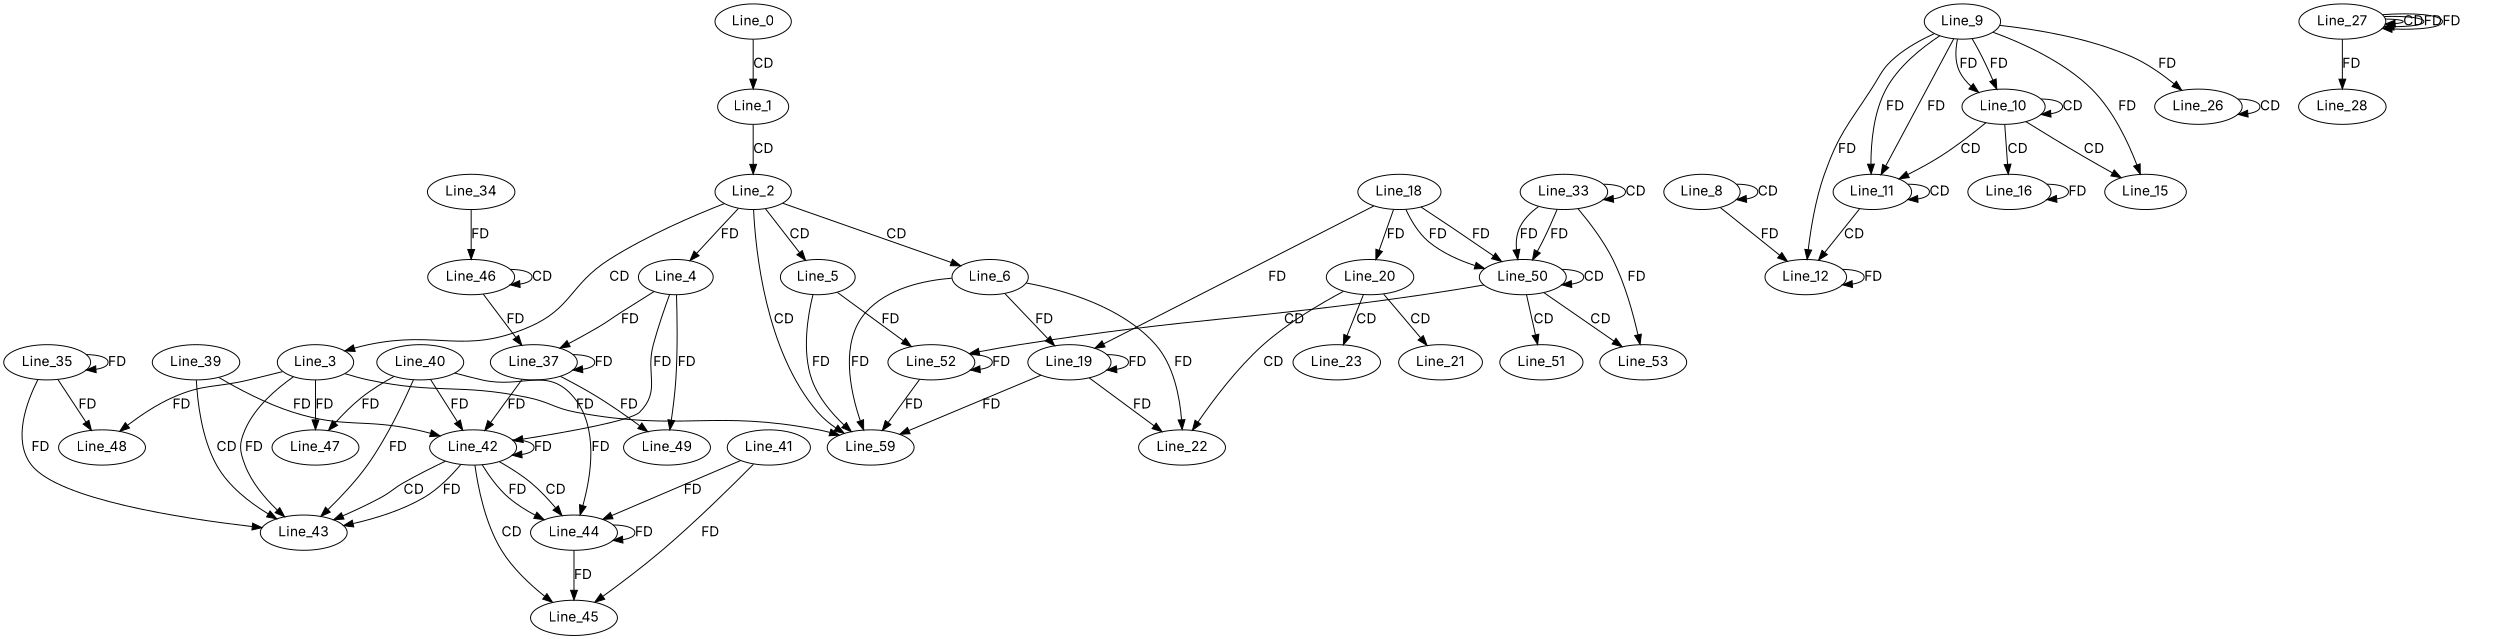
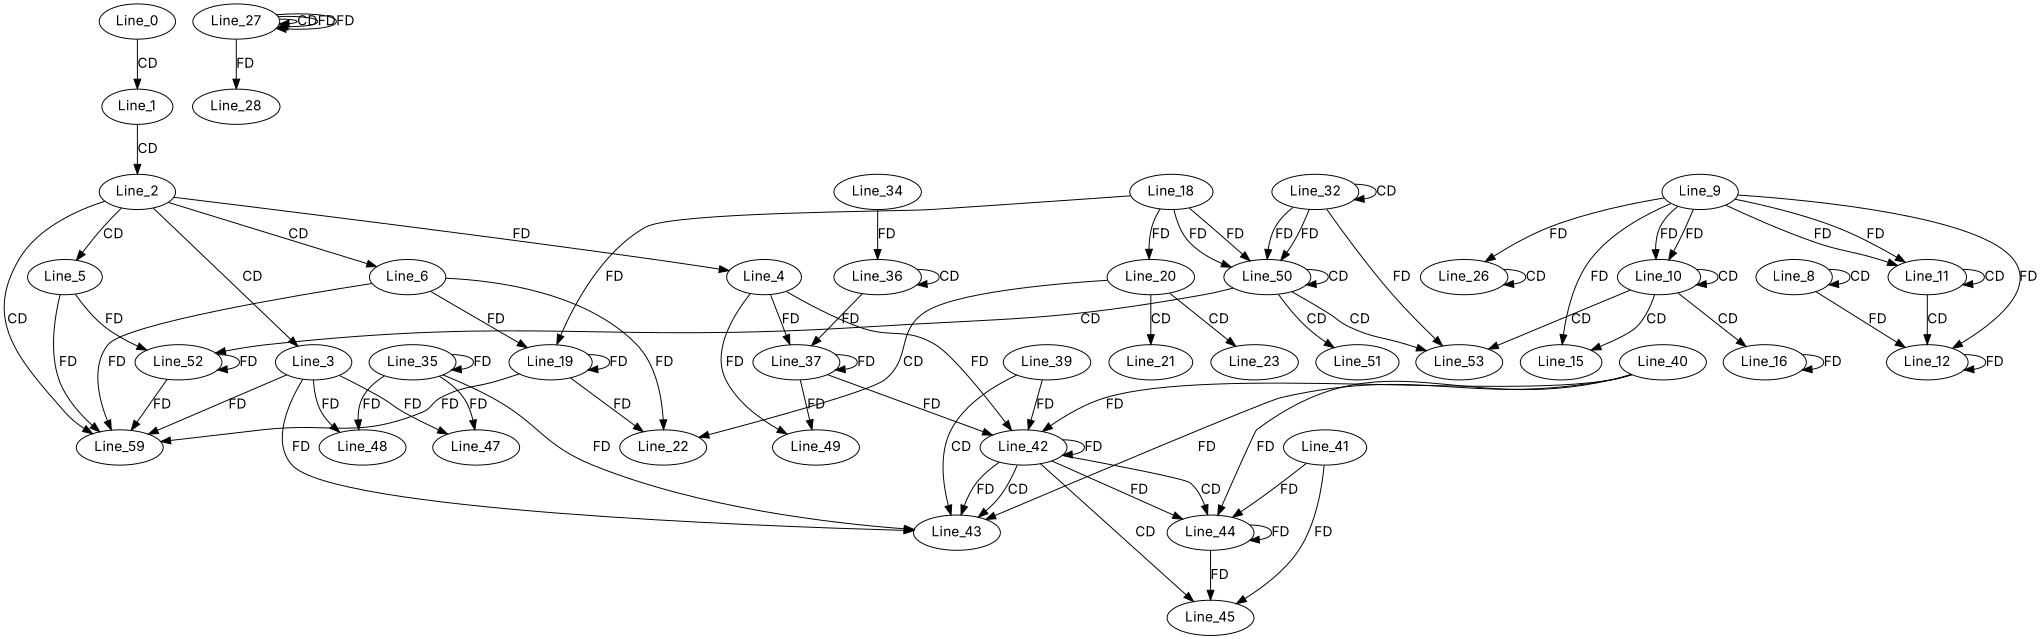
edge "Line_10" -> "Line_11": now "Line_10" -> "Line_53"
node "Line_33": label "Line_33" -> "Line_32"
node "Line_46": label "Line_46" -> "Line_36"
edge "Line_40" -> "Line_47": now "Line_35" -> "Line_47"
